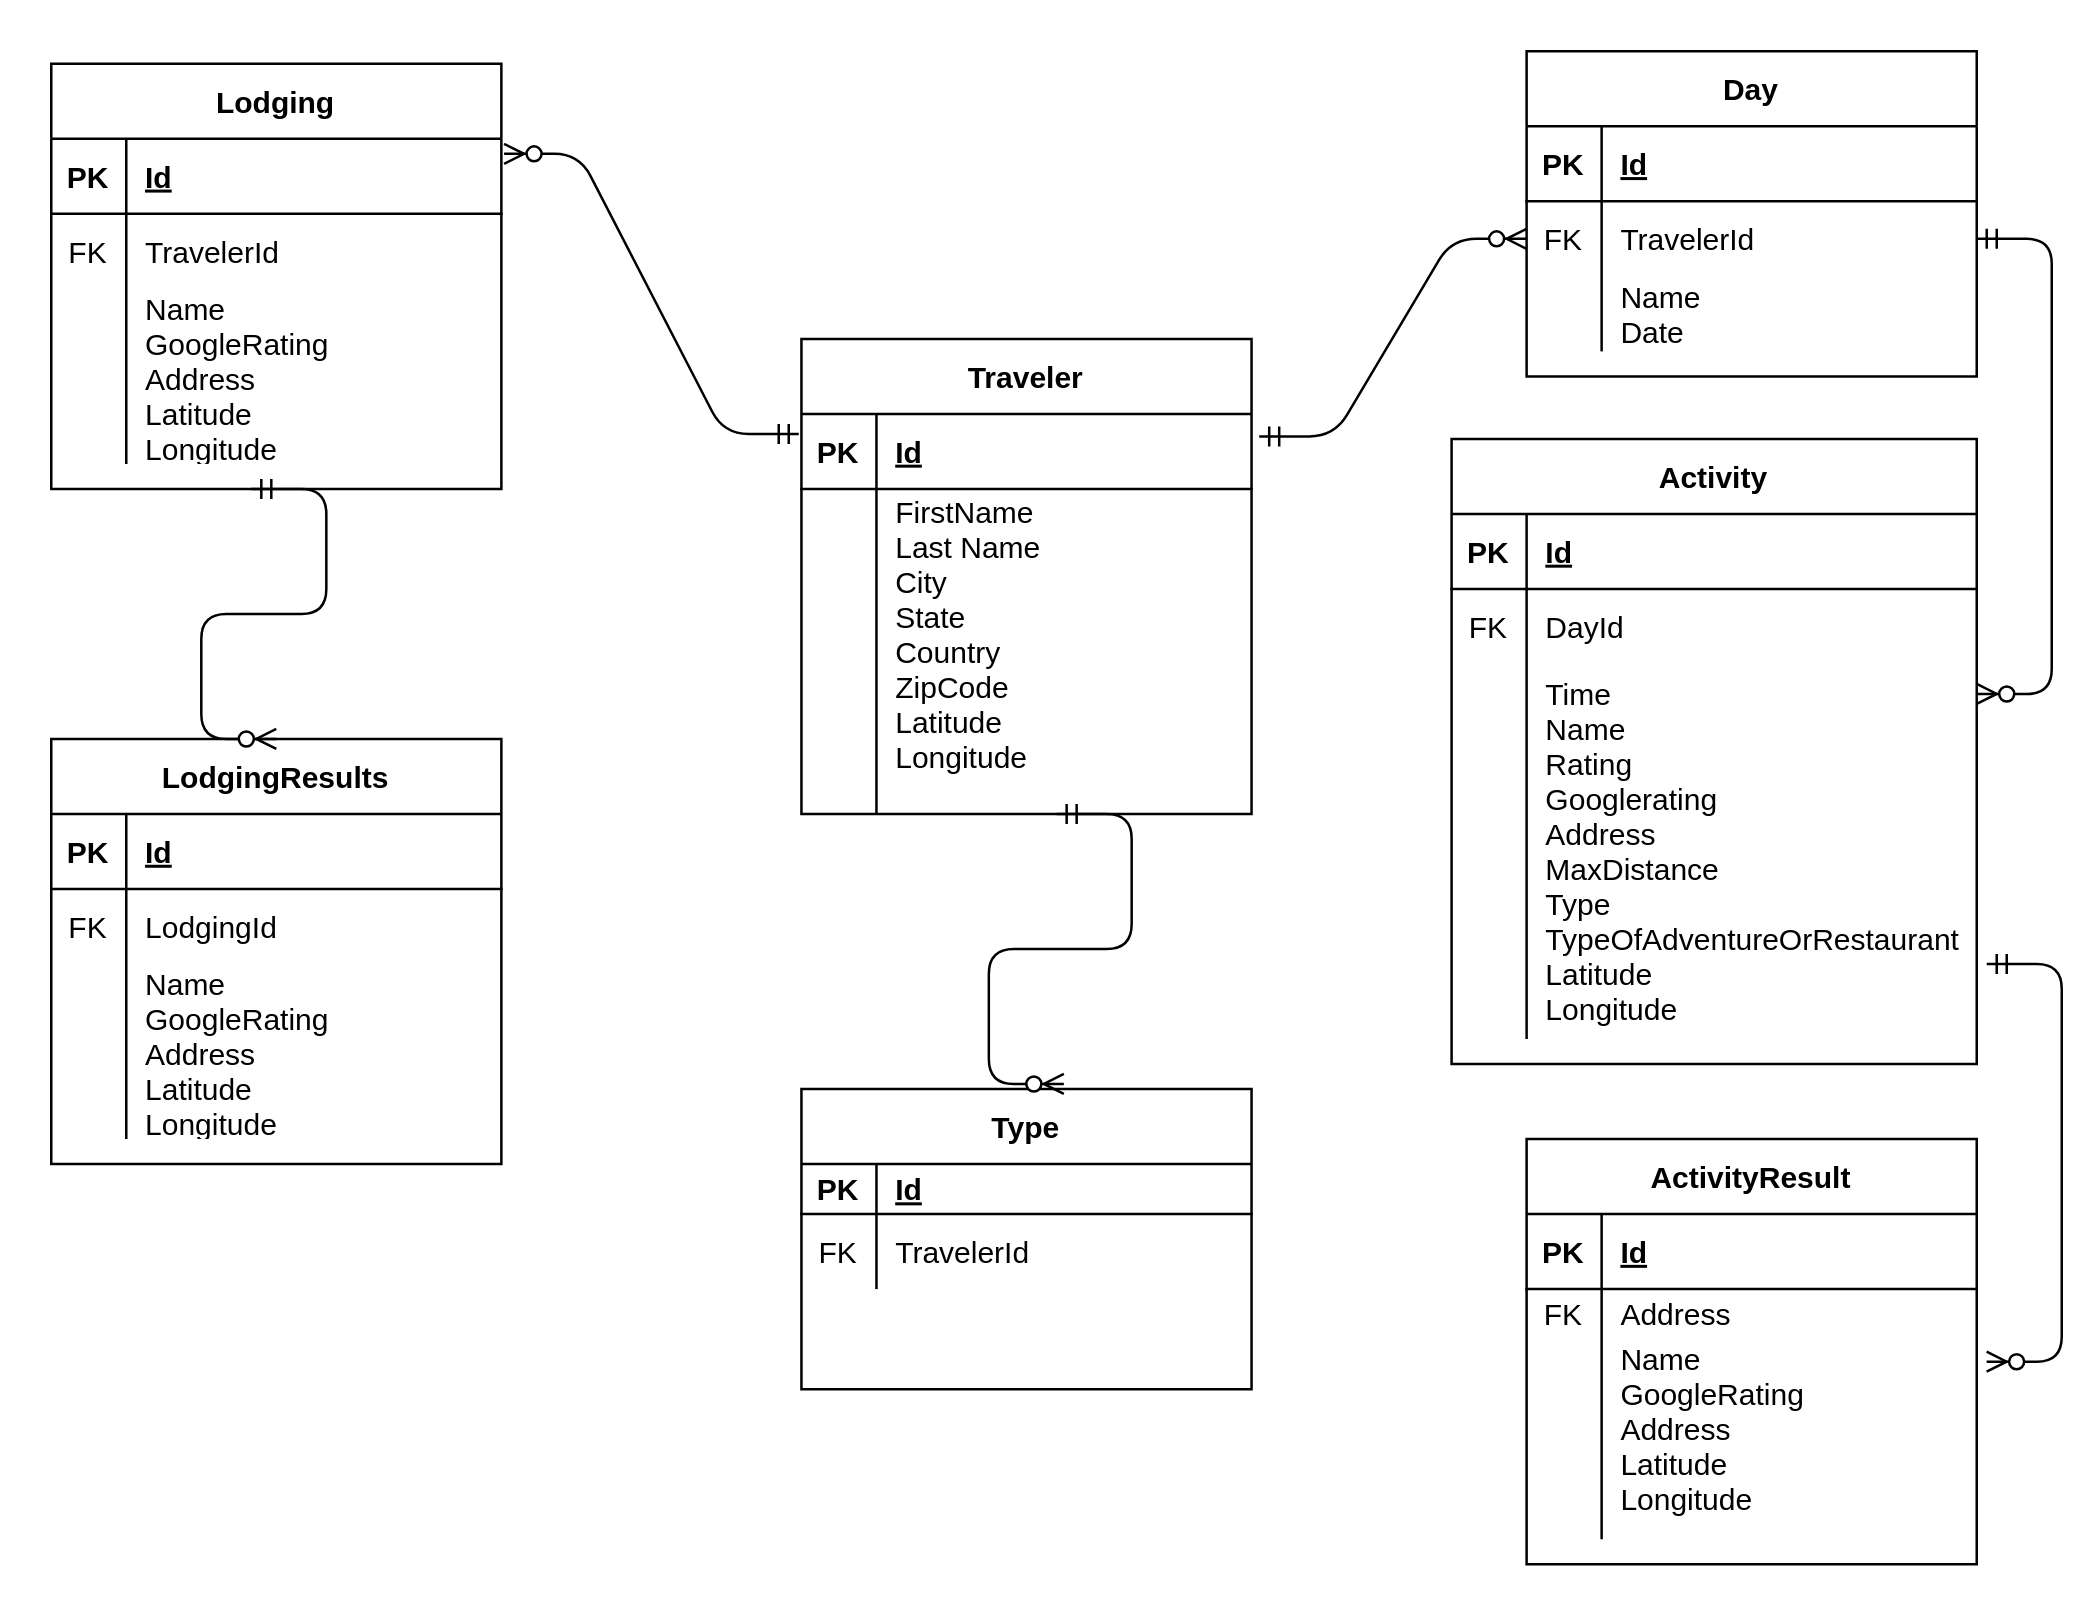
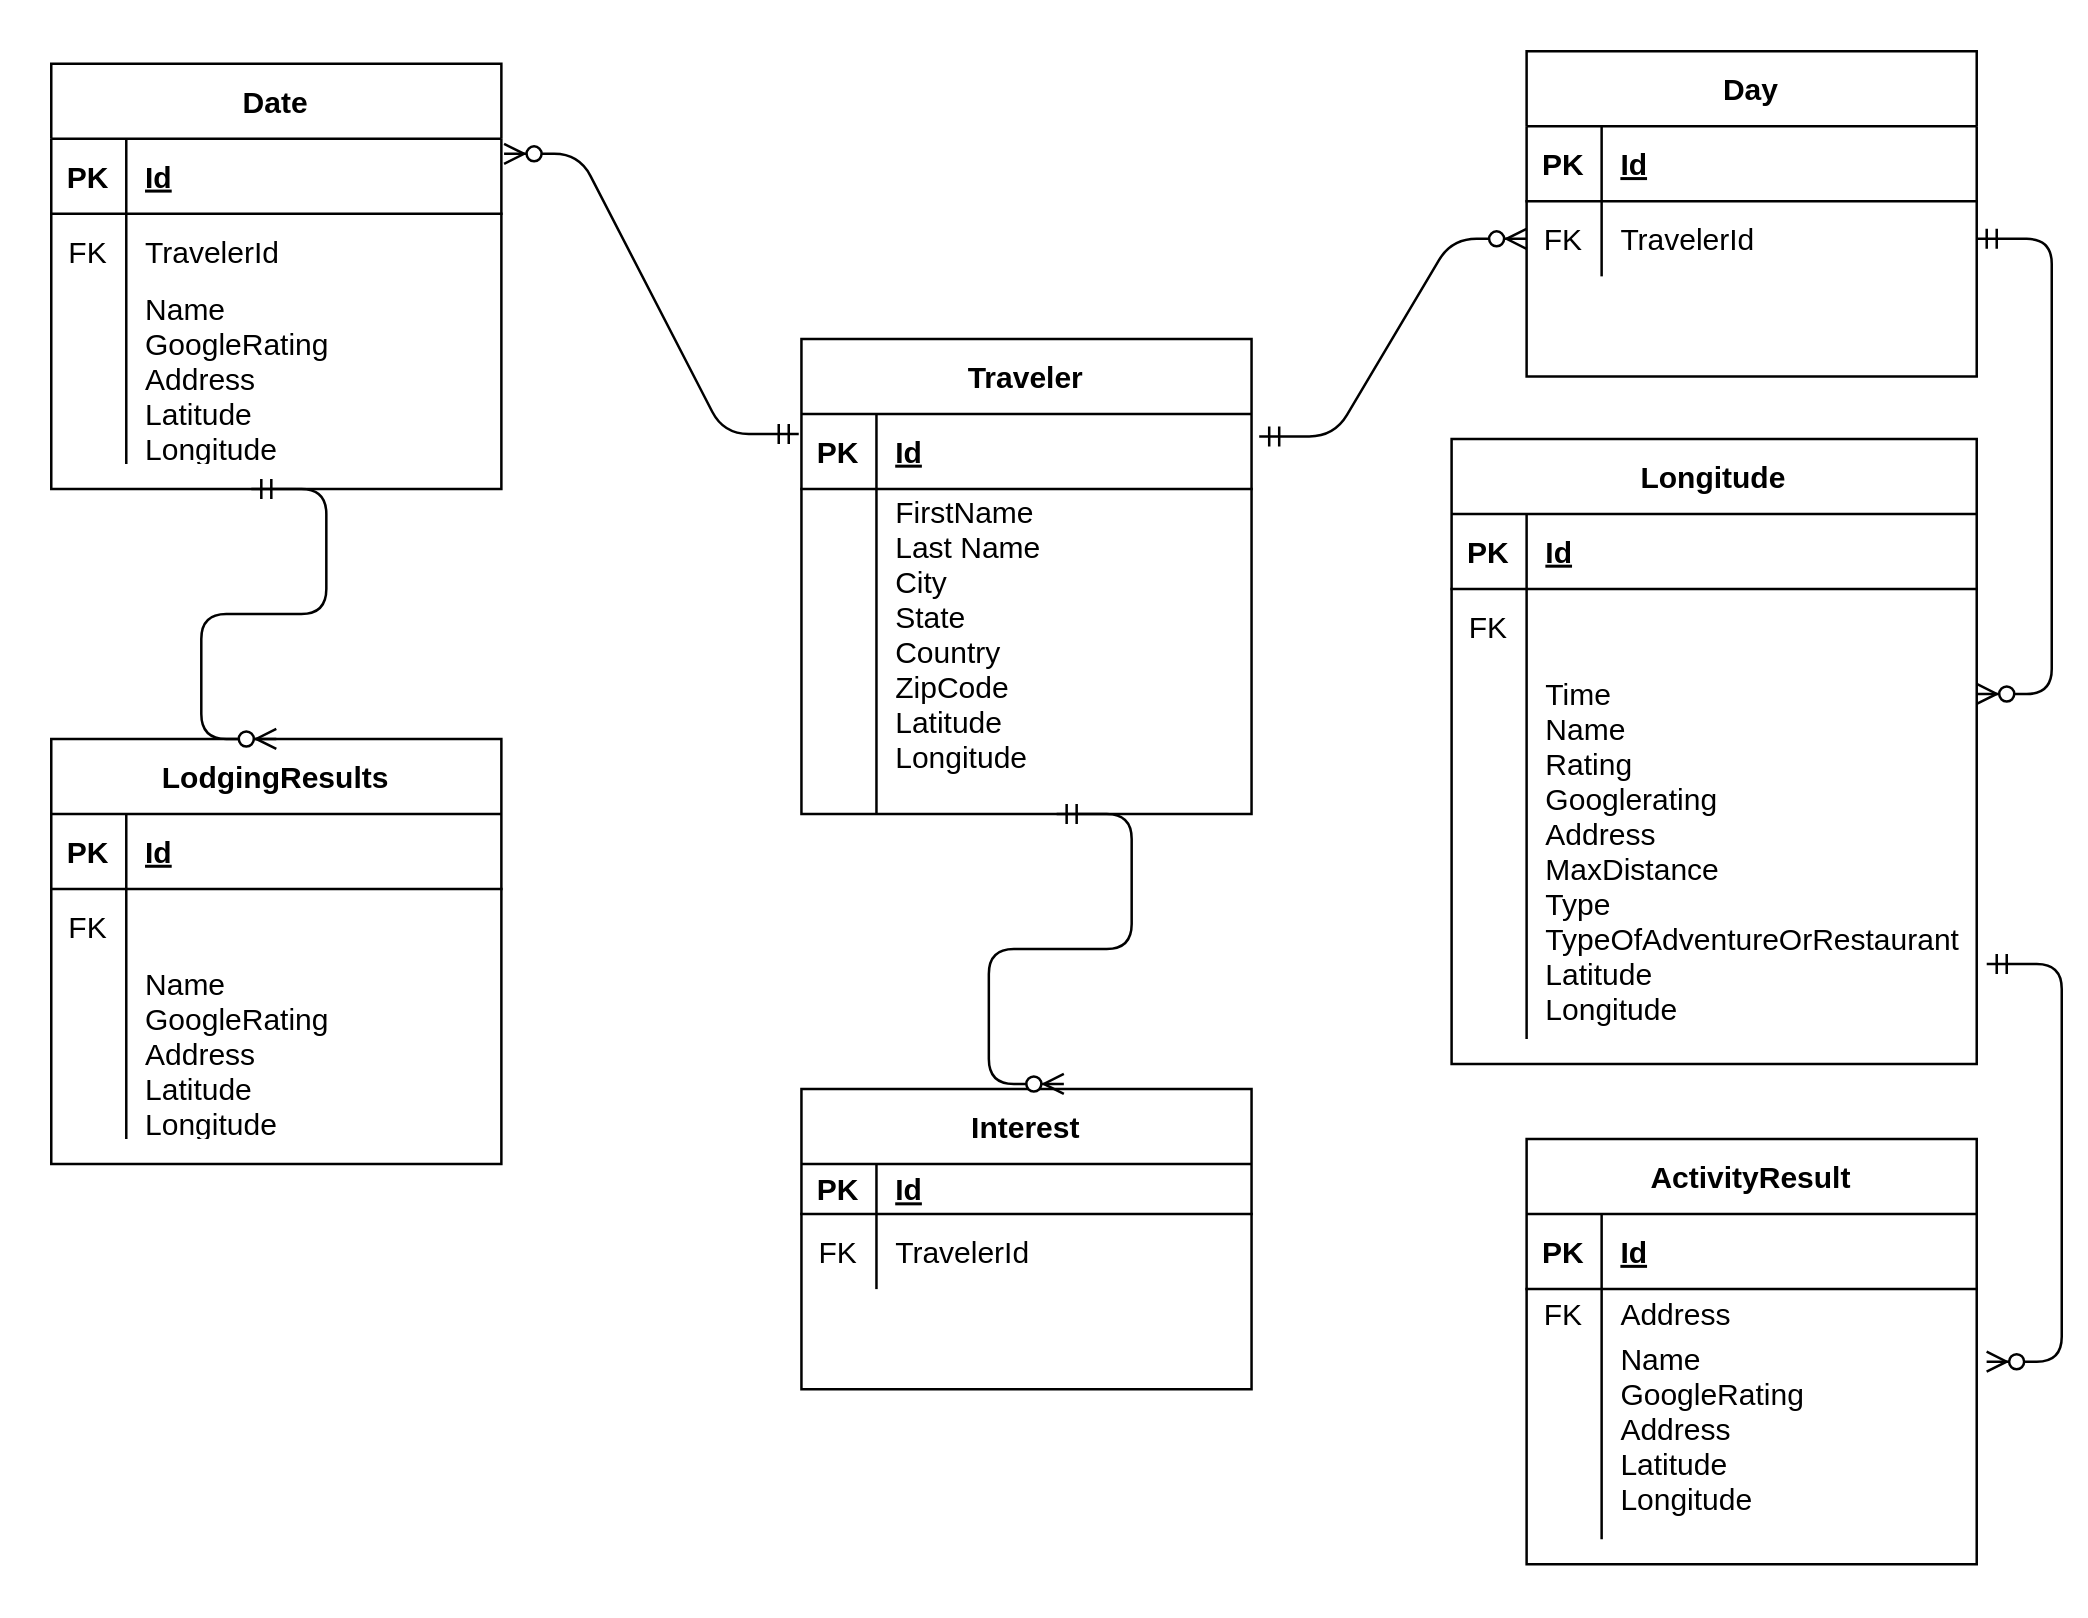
node "Lodging": label "Lodging" -> "Date"
node "Name Date": removed
node "Activity": label "Activity" -> "Longitude"
node "DayId": removed
node "LodgingId": removed
node "Type": label "Type" -> "Interest"
